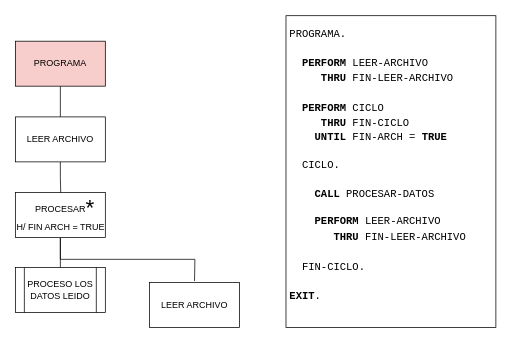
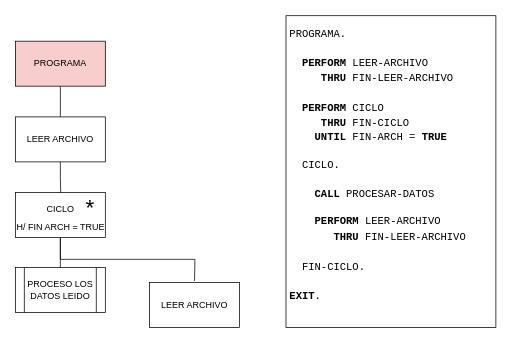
node "PROCESAR": label "PROCESAR" -> "CICLO"
